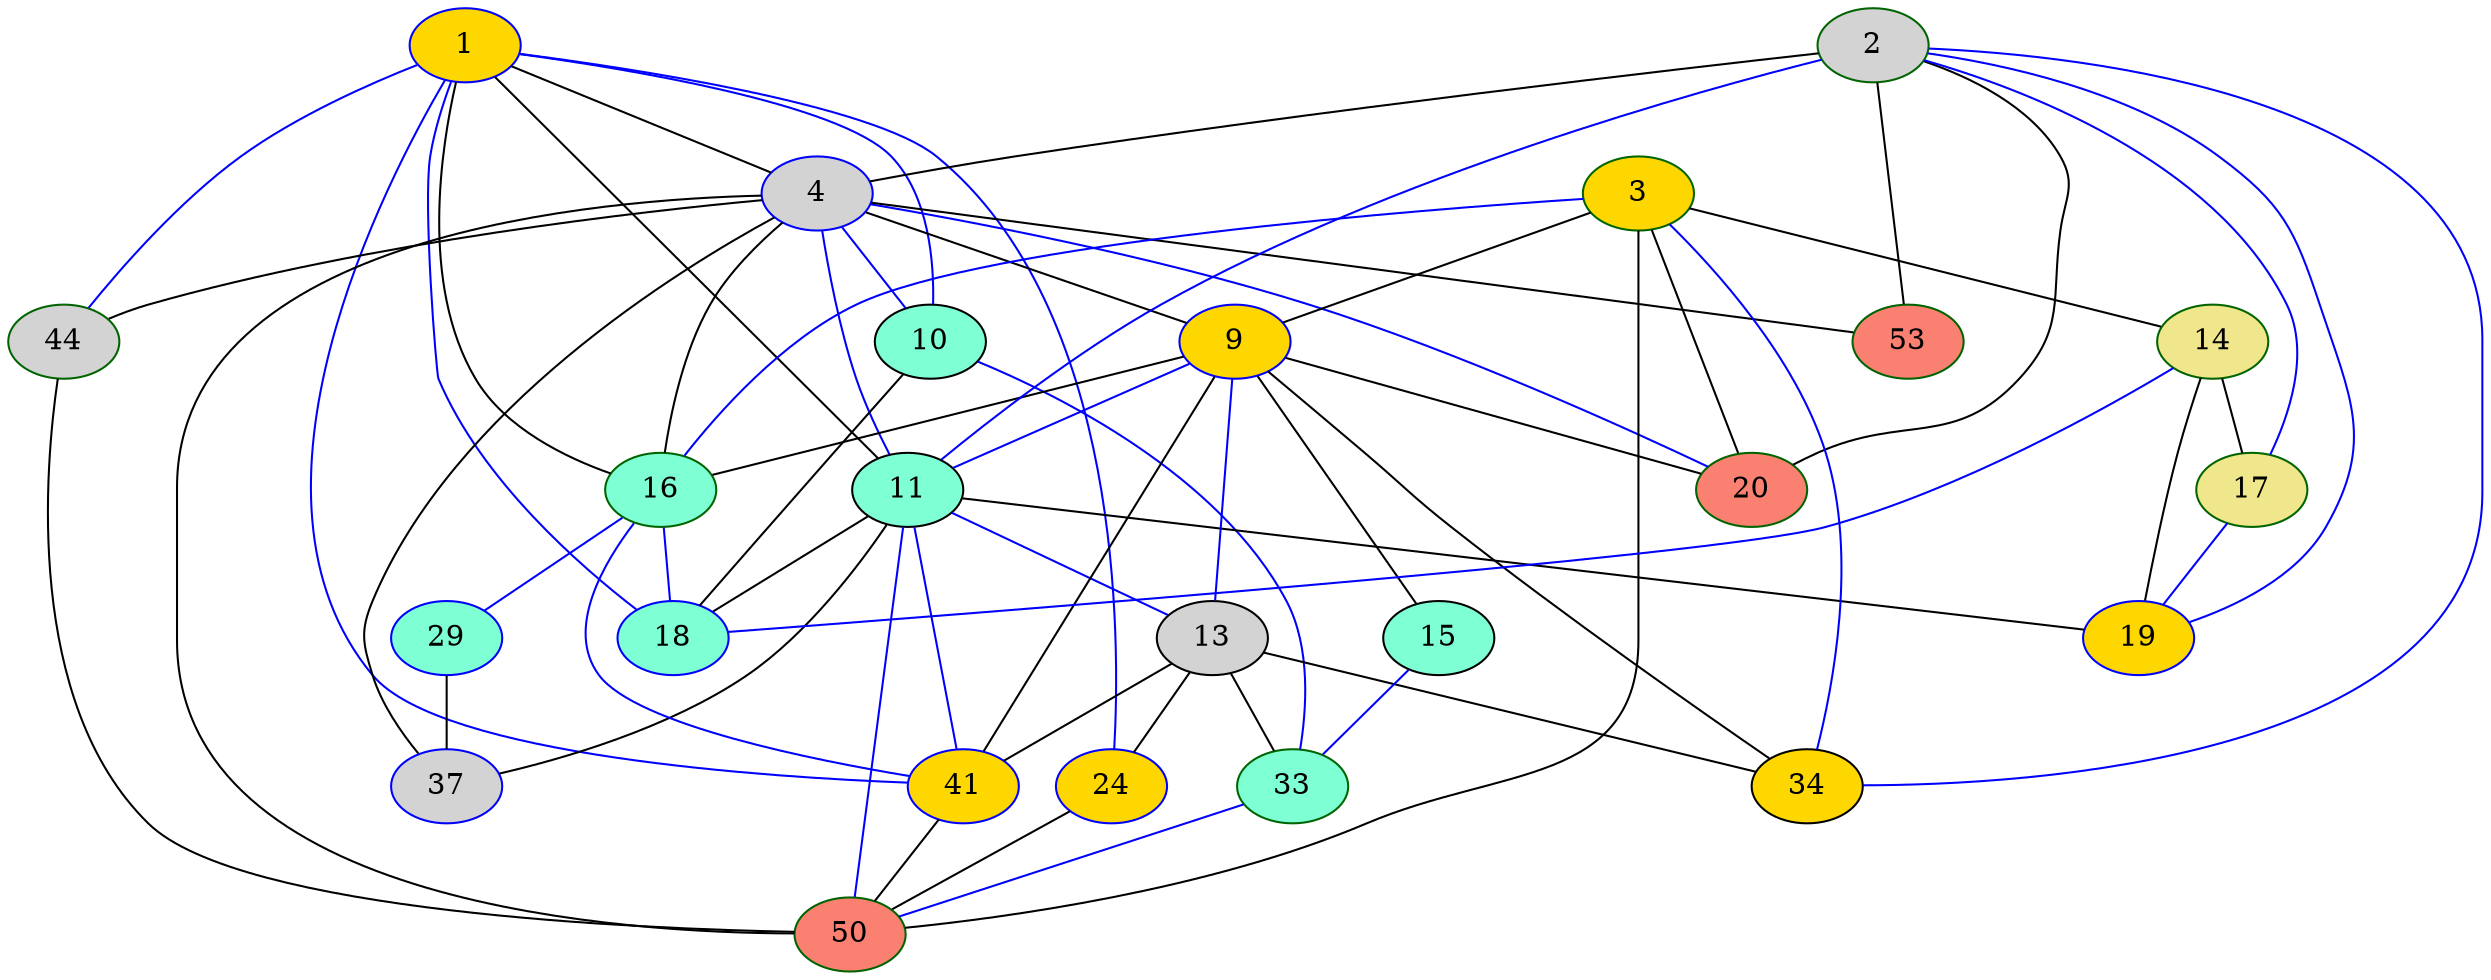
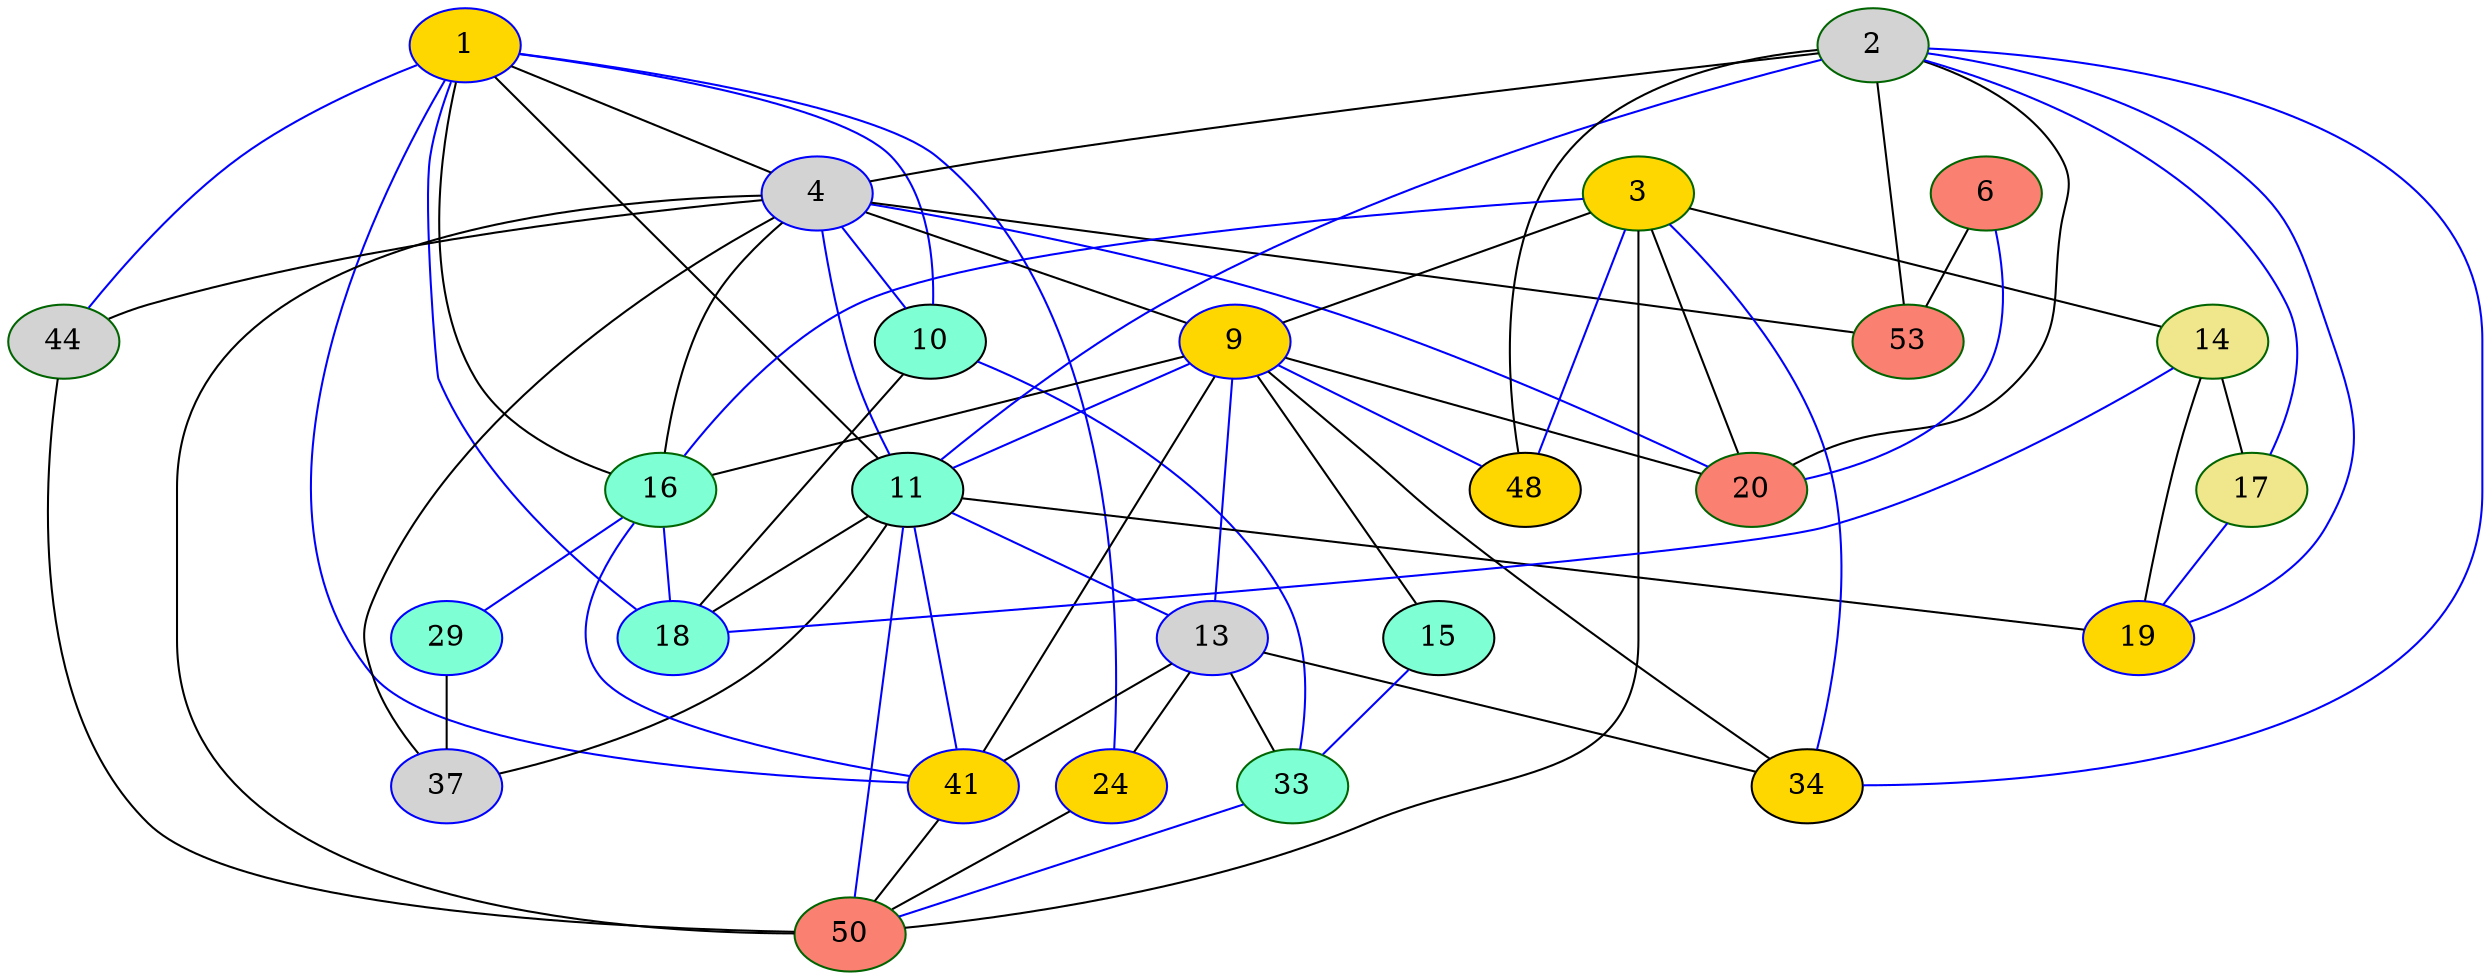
node "6": added
node "48": added
node "13": color black -> blue
